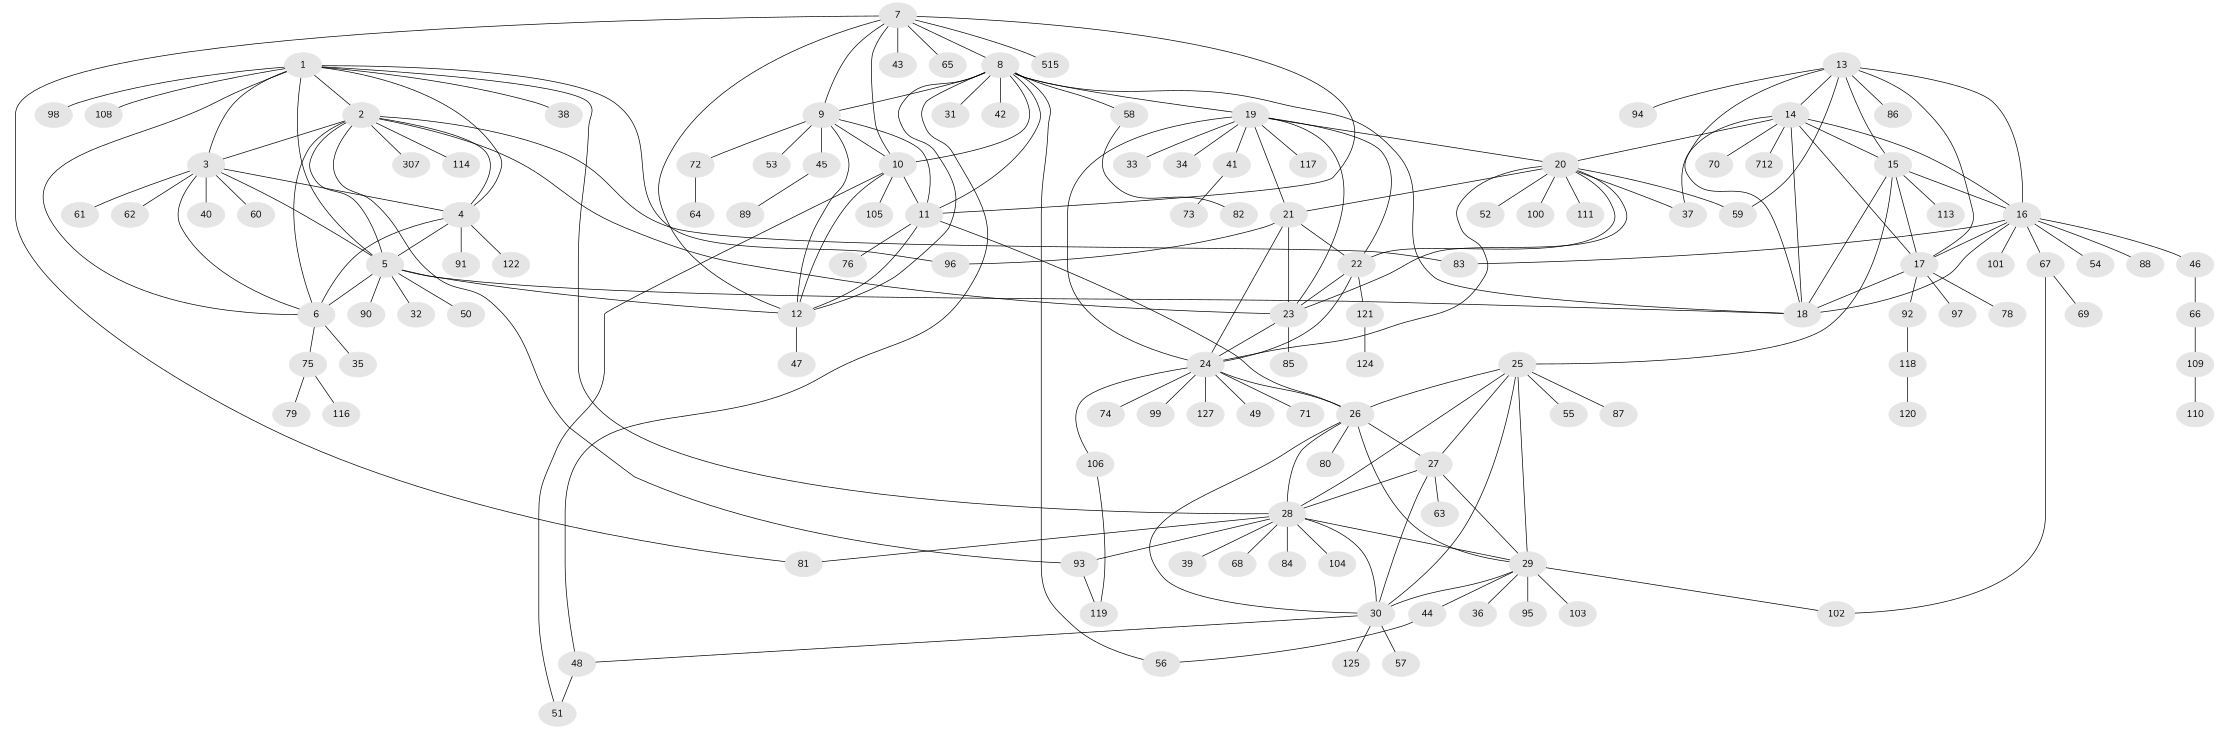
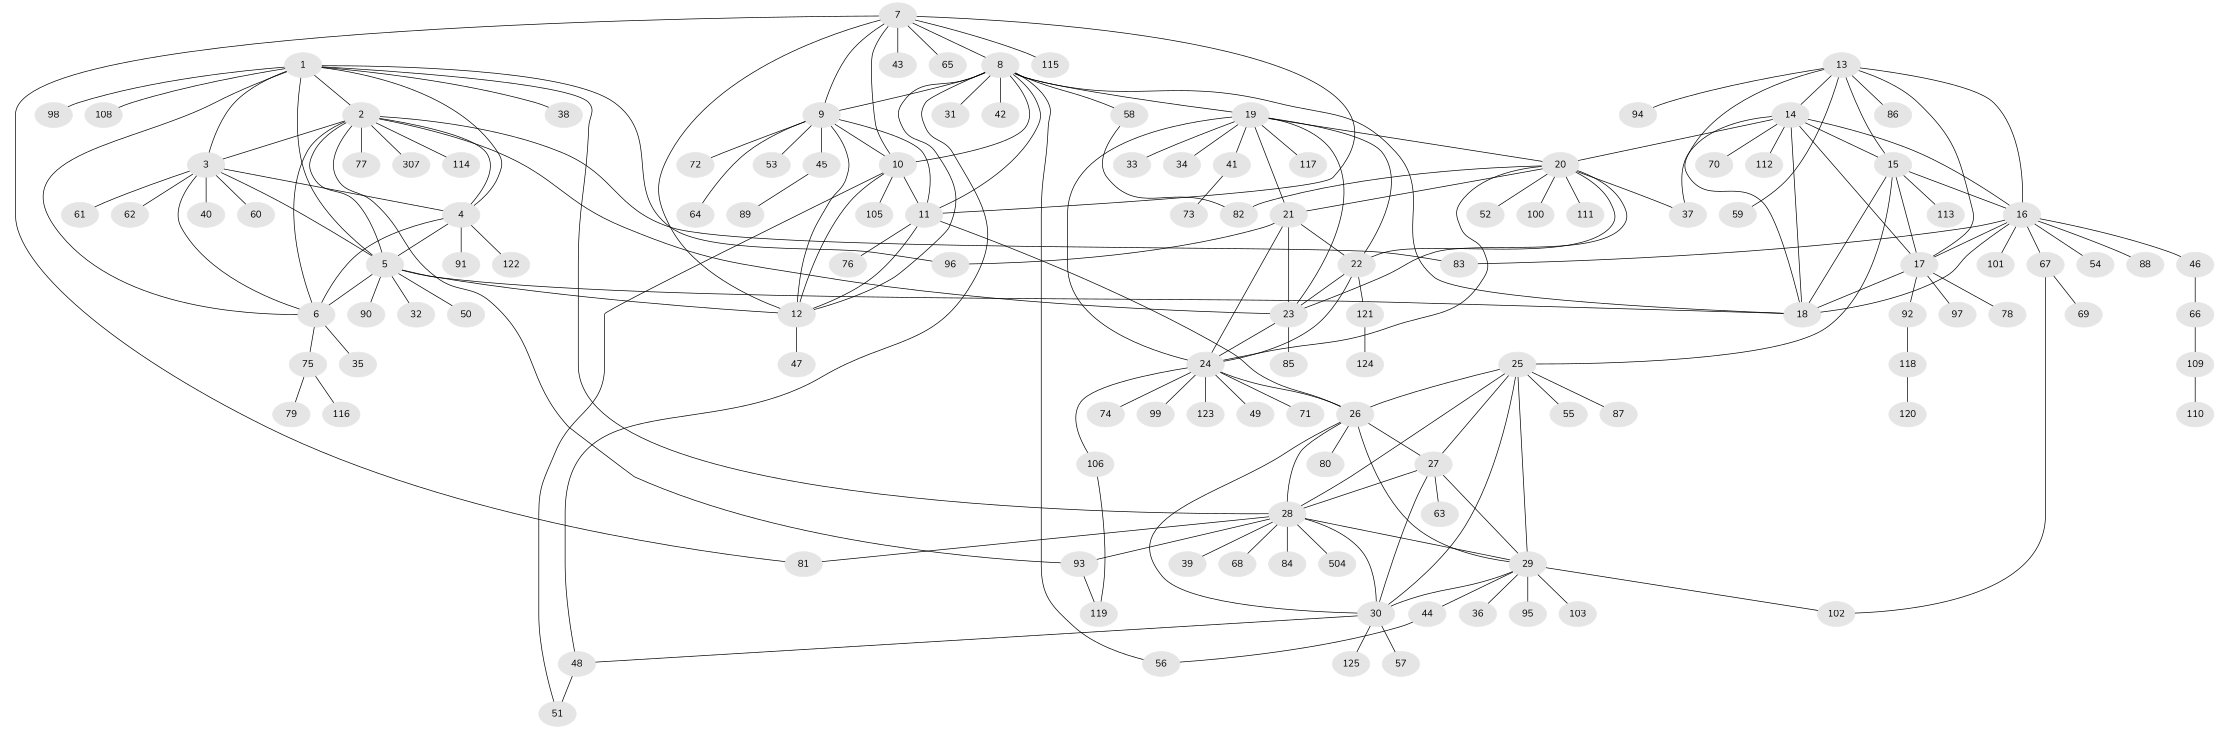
node "515": label "515" -> "115"
node "77": added
node "712": label "712" -> "112"
edge "20" -- "59": now "20" -- "82"
edge "72" -- "64": now "9" -- "64"
node "127": label "127" -> "123"
node "104": label "104" -> "504"
